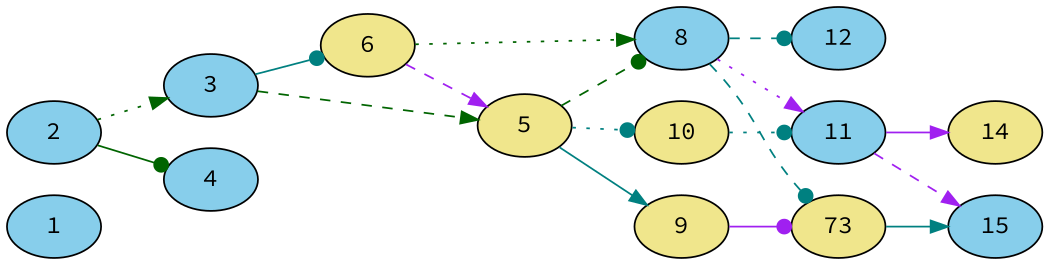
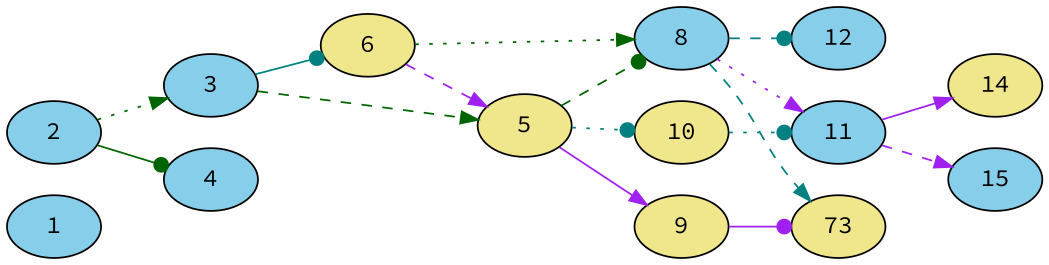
edge "8" -> "73": arrowhead dot -> normal
edge "5" -> "9": color teal -> purple
edge "73" -> "15": removed
